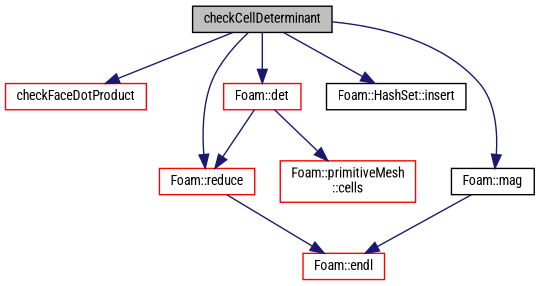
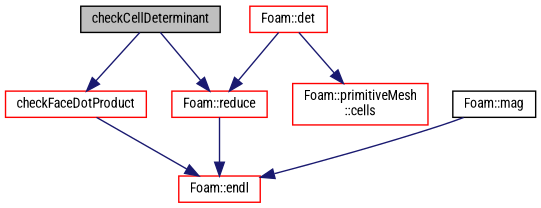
edge "checkCellDeterminant" -> "Foam::det": removed
edge "checkCellDeterminant" -> "Foam::mag": removed
node "Foam::HashSet::insert": removed
edge "checkFaceDotProduct" -> "Foam::endl": added
